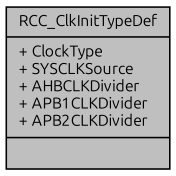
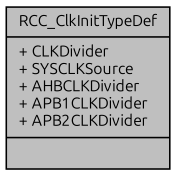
node "RCC_ClkInitTypeDef": text "+ ClockType" -> "+ CLKDivider"
